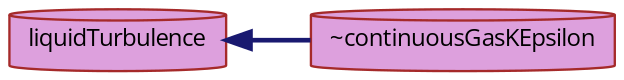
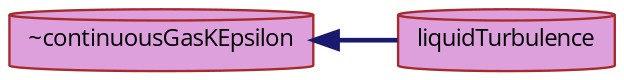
edge "~continuousGasKEpsilon" -> "liquidTurbulence": reversed
